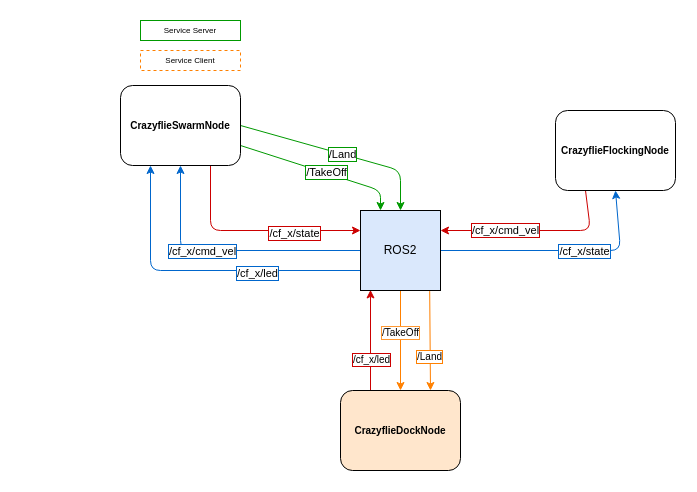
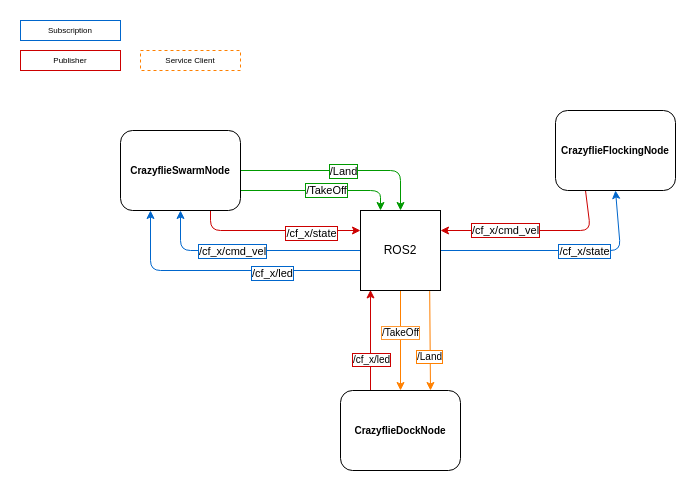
node "Subscription": added
node "Service Server": removed
node "Publisher": added
node "CrazyflieSwarmNode": moved (181, 126) -> (181, 171)
node "ROS2": fillcolor #dae8fc -> #ffffff
node "CrazyflieDockNode": fillcolor #ffe6cc -> #ffffff
